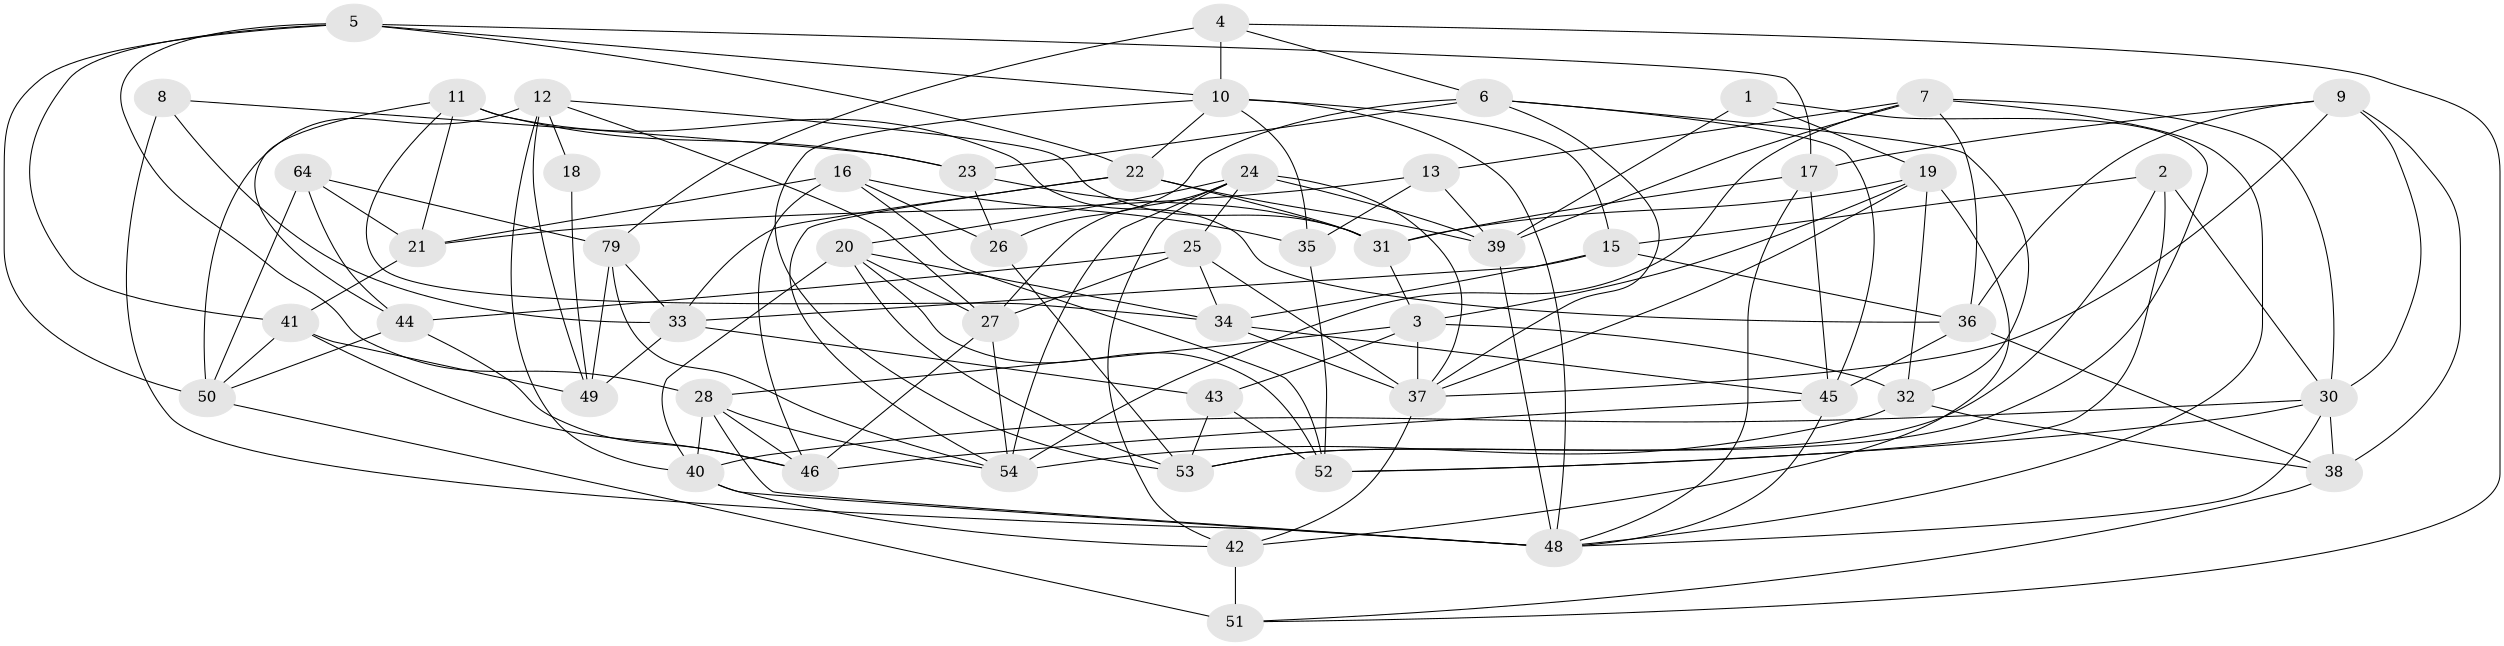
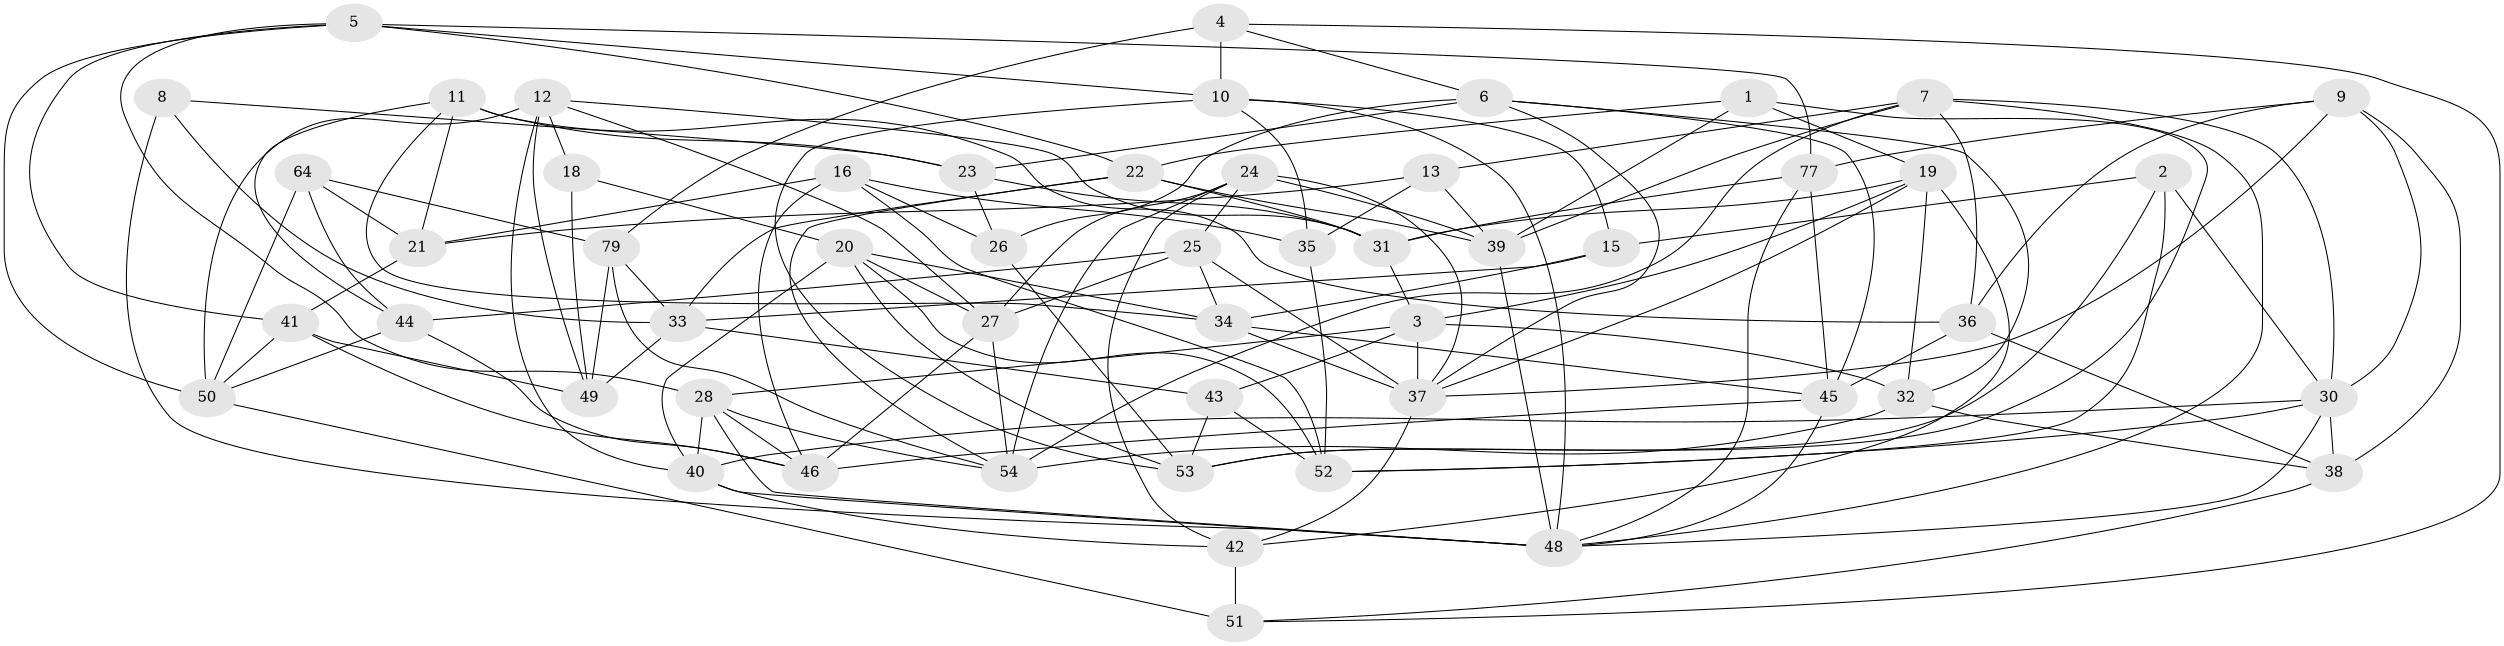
edge "10" -- "22": now "1" -- "22"
node "17": label "17" -> "77"
edge "24" -- "20": now "18" -- "20"
edge "15" -- "36": removed
